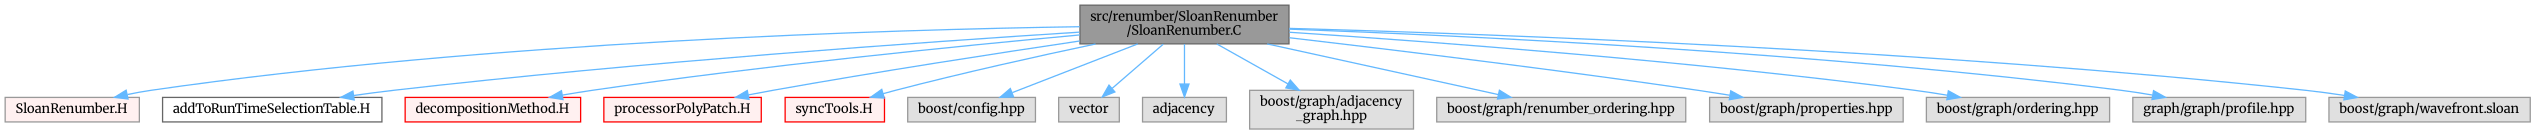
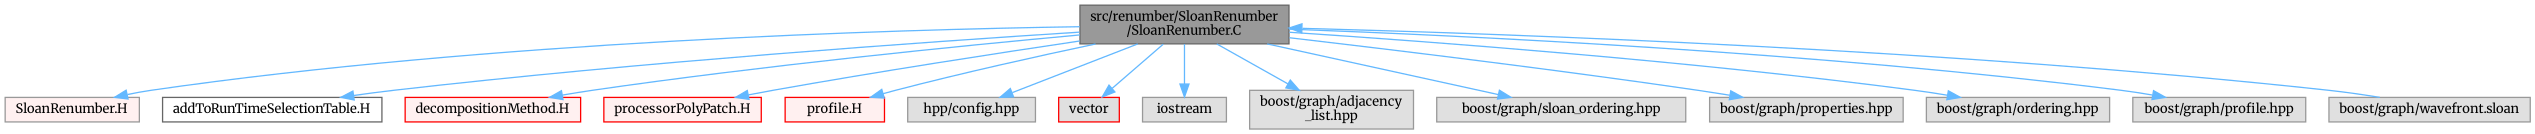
edge "src/renumber/SloanRenumber /SloanRenumber.C" -> "boost/graph/wavefront.sloan": reversed
node "syncTools.H": label "syncTools.H" -> "profile.H"
node "boost/config.hpp": label "boost/config.hpp" -> "hpp/config.hpp"
node "vector": color grey60 -> red
node "adjacency": label "adjacency" -> "iostream"
node "boost/graph/adjacency _graph.hpp": label "boost/graph/adjacency _graph.hpp" -> "boost/graph/adjacency _list.hpp"
node "boost/graph/renumber_ordering.hpp": label "boost/graph/renumber_ordering.hpp" -> "boost/graph/sloan_ordering.hpp"
node "graph/graph/profile.hpp": label "graph/graph/profile.hpp" -> "boost/graph/profile.hpp"
